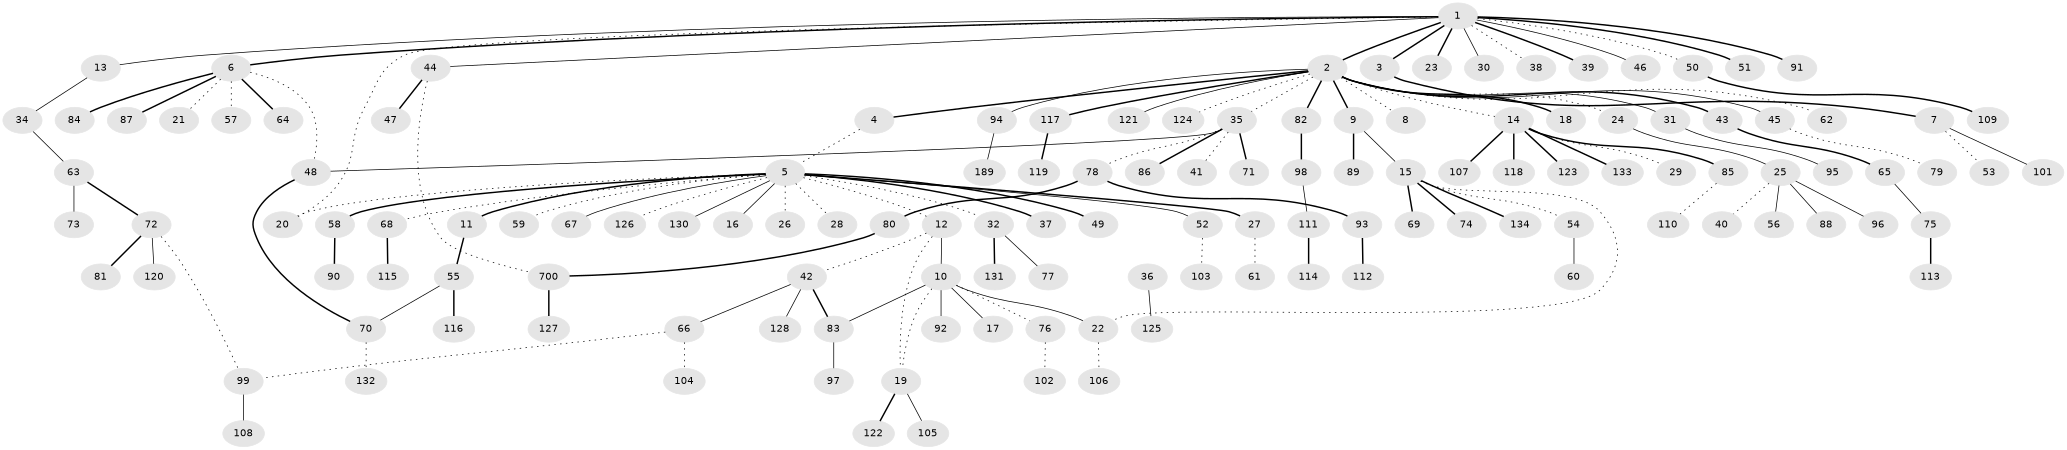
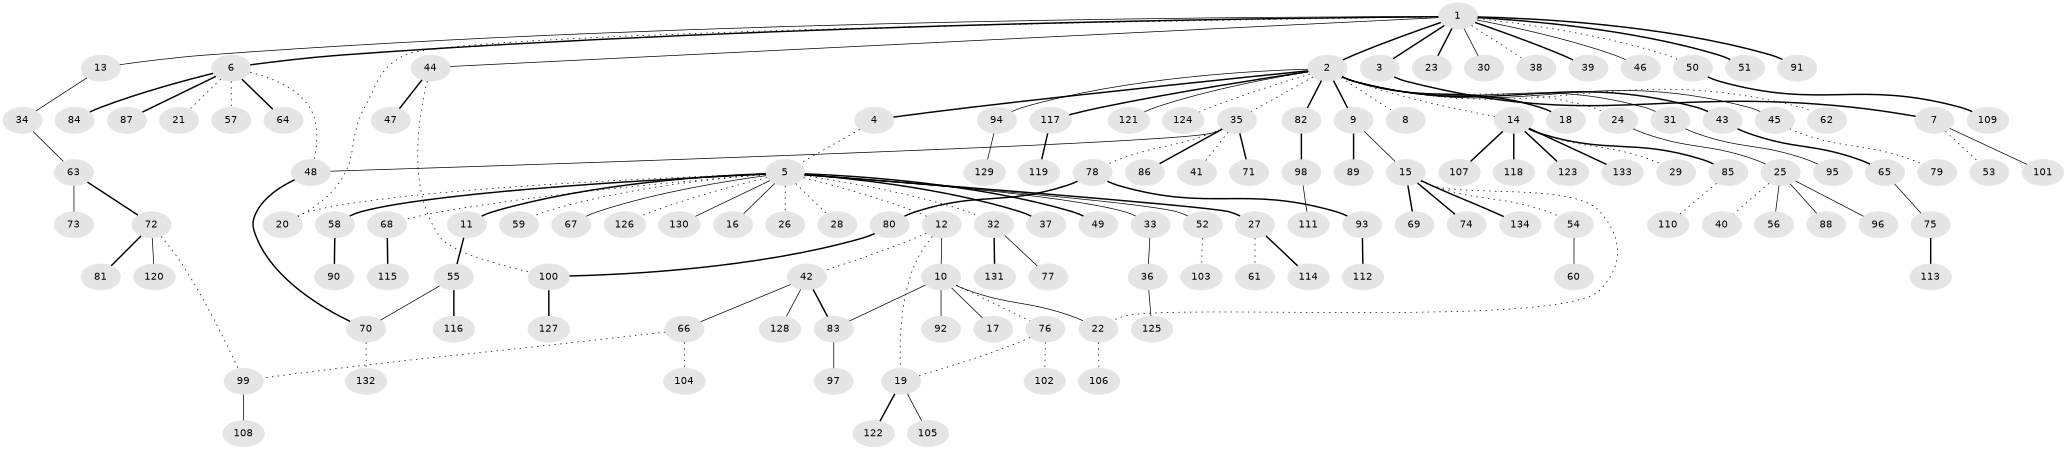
node "189": label "189" -> "129"
node "33": added
edge "111" -- "114": now "27" -- "114"
node "700": label "700" -> "100"
edge "10" -- "19": now "76" -- "19"
